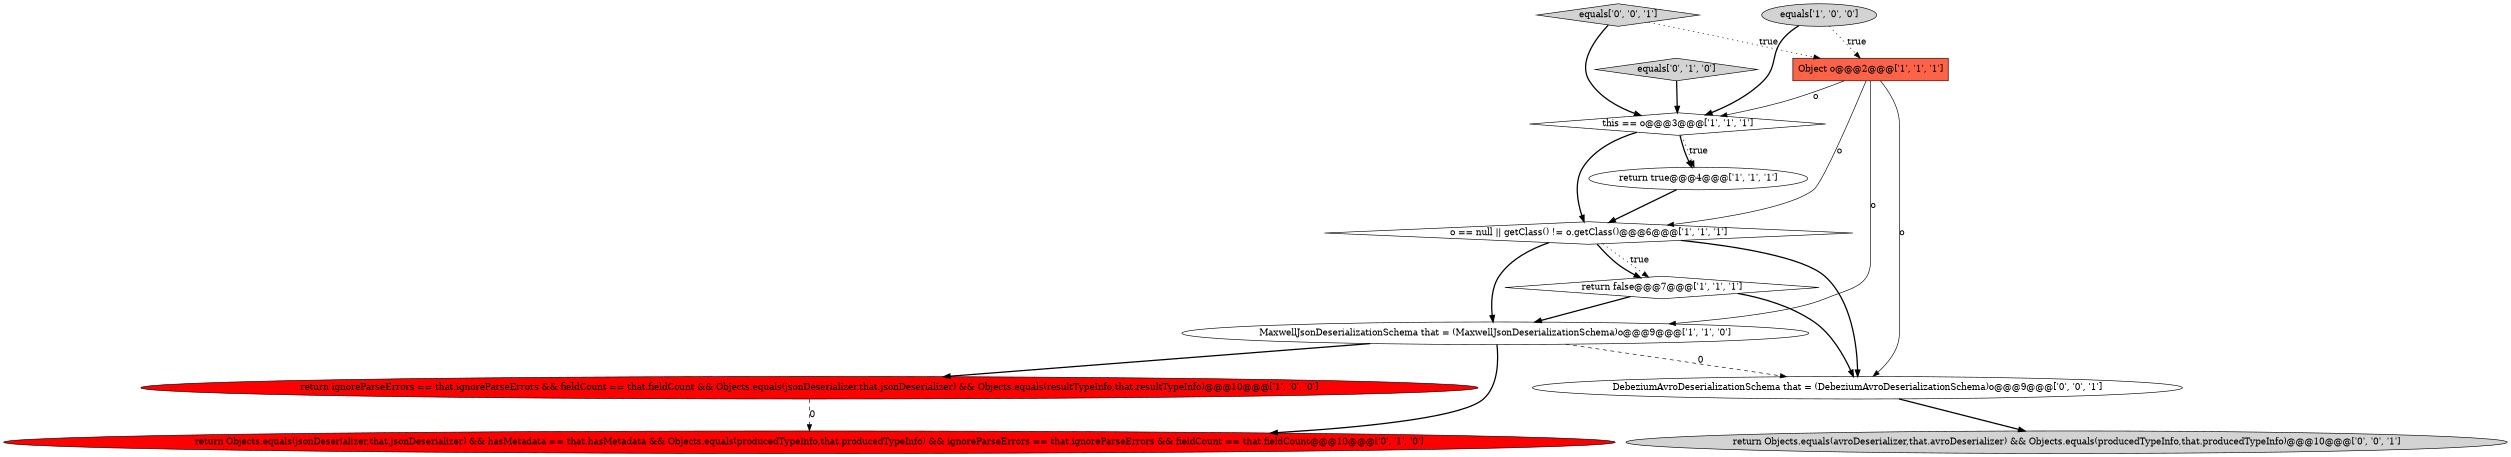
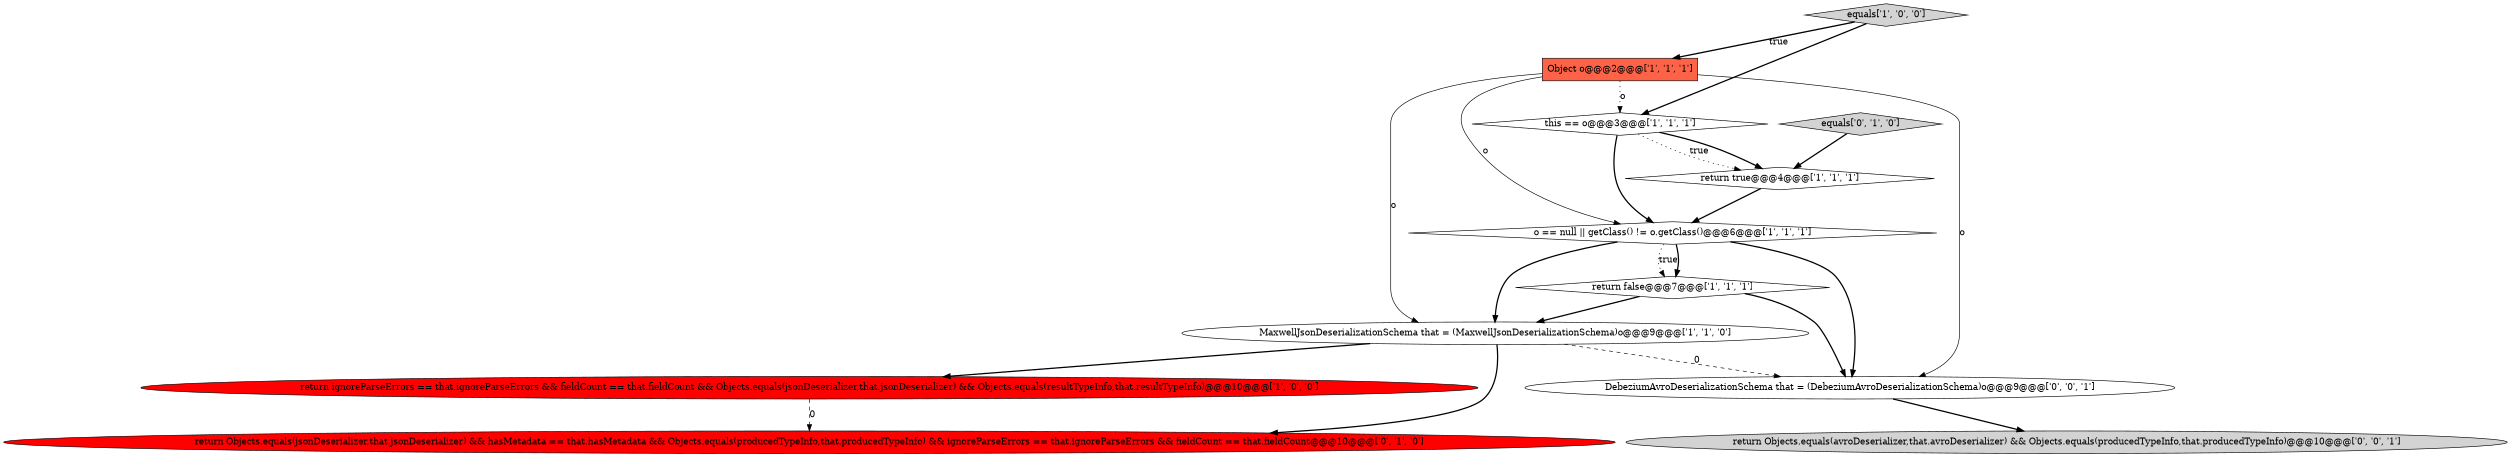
node "equals['0', '0', '1']": removed
node "equals['1', '0', '0']": shape ellipse -> diamond
edge "equals['1', '0', '0']" -> "Object o@@@2@@@['1', '1', '1']": style dotted -> bold
edge "equals['0', '1', '0']" -> "this == o@@@3@@@['1', '1', '1']": now "equals['0', '1', '0']" -> "return true@@@4@@@['1', '1', '1']"
edge "Object o@@@2@@@['1', '1', '1']" -> "this == o@@@3@@@['1', '1', '1']": style solid -> dotted
node "return true@@@4@@@['1', '1', '1']": shape ellipse -> diamond
